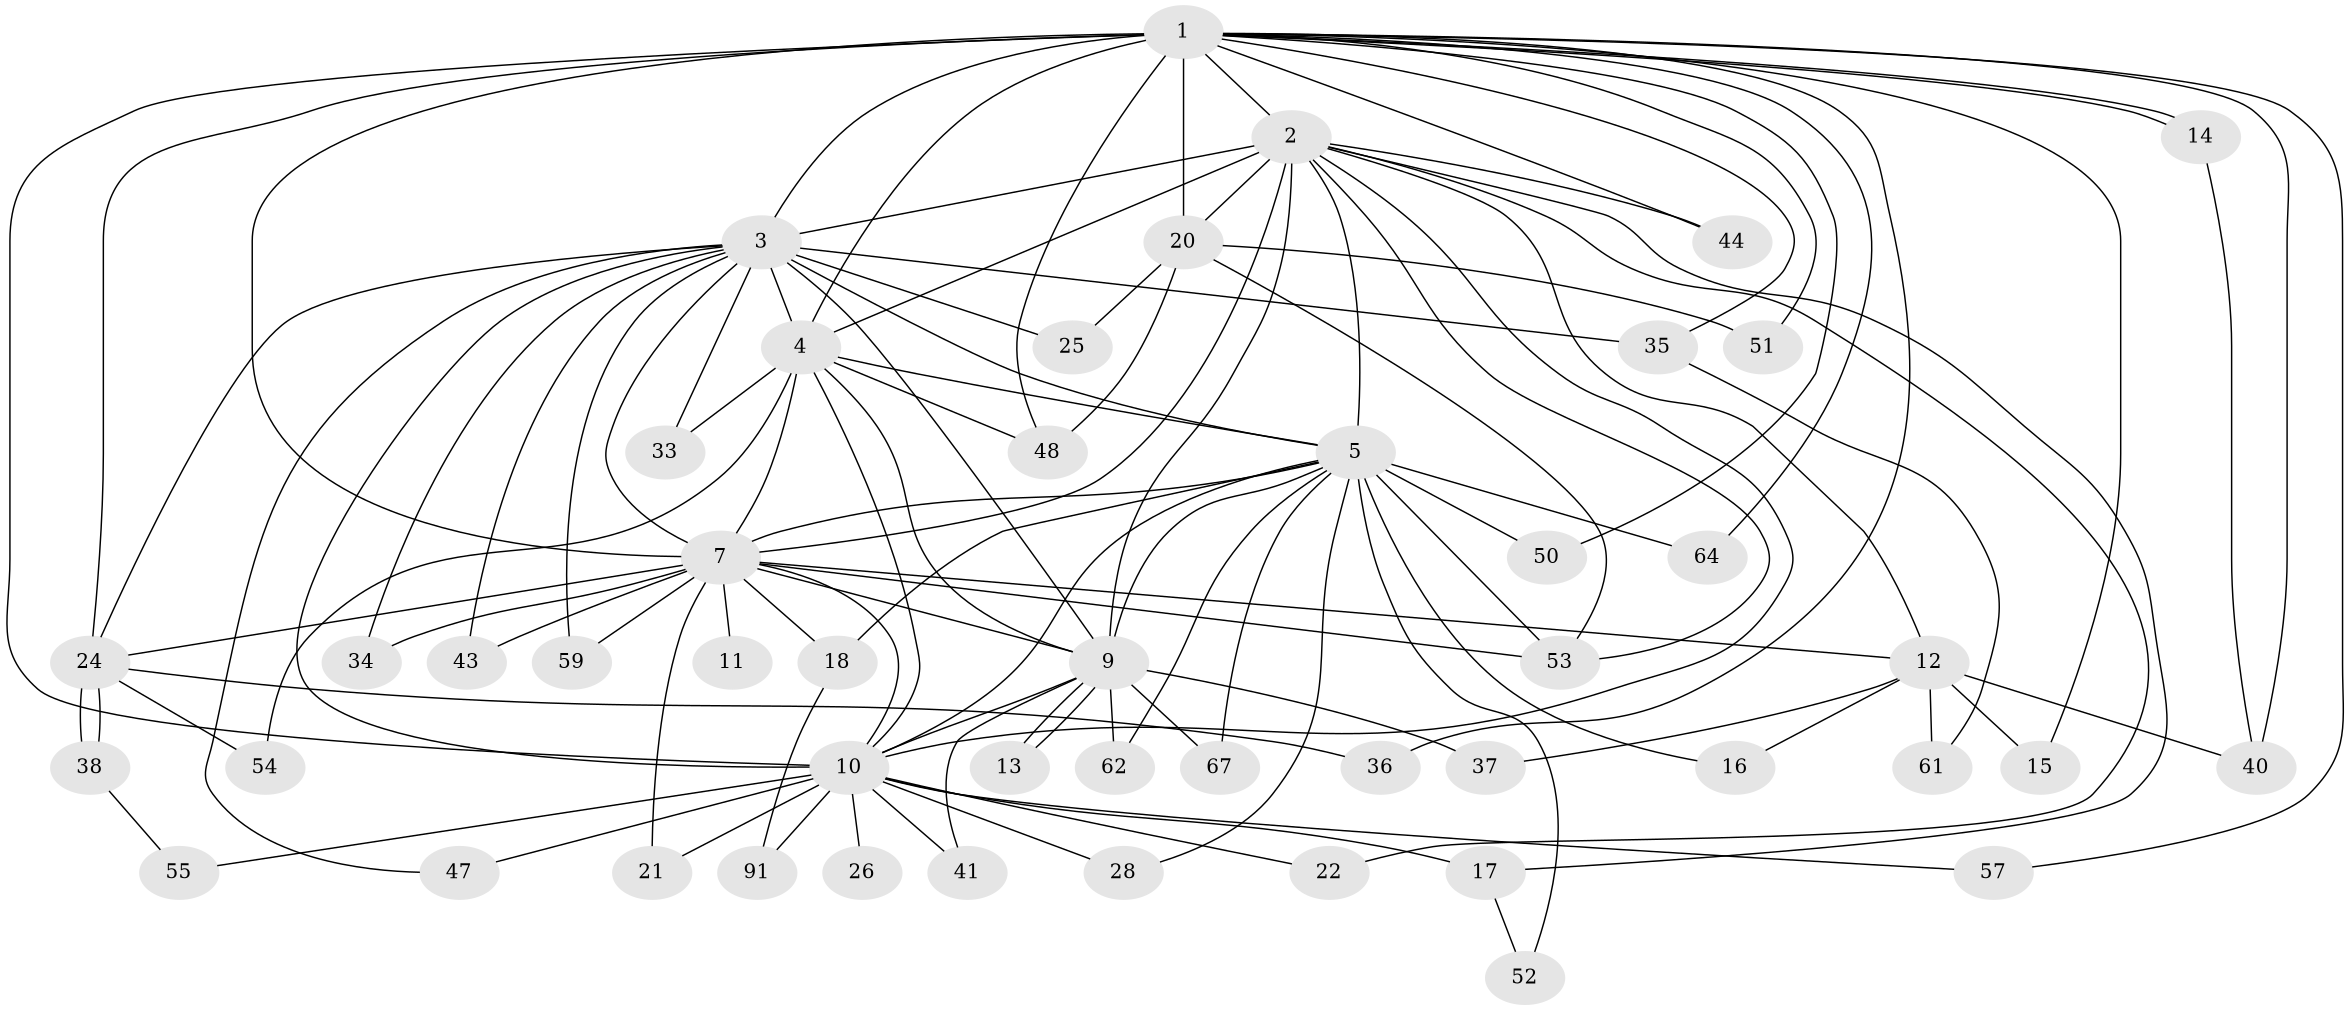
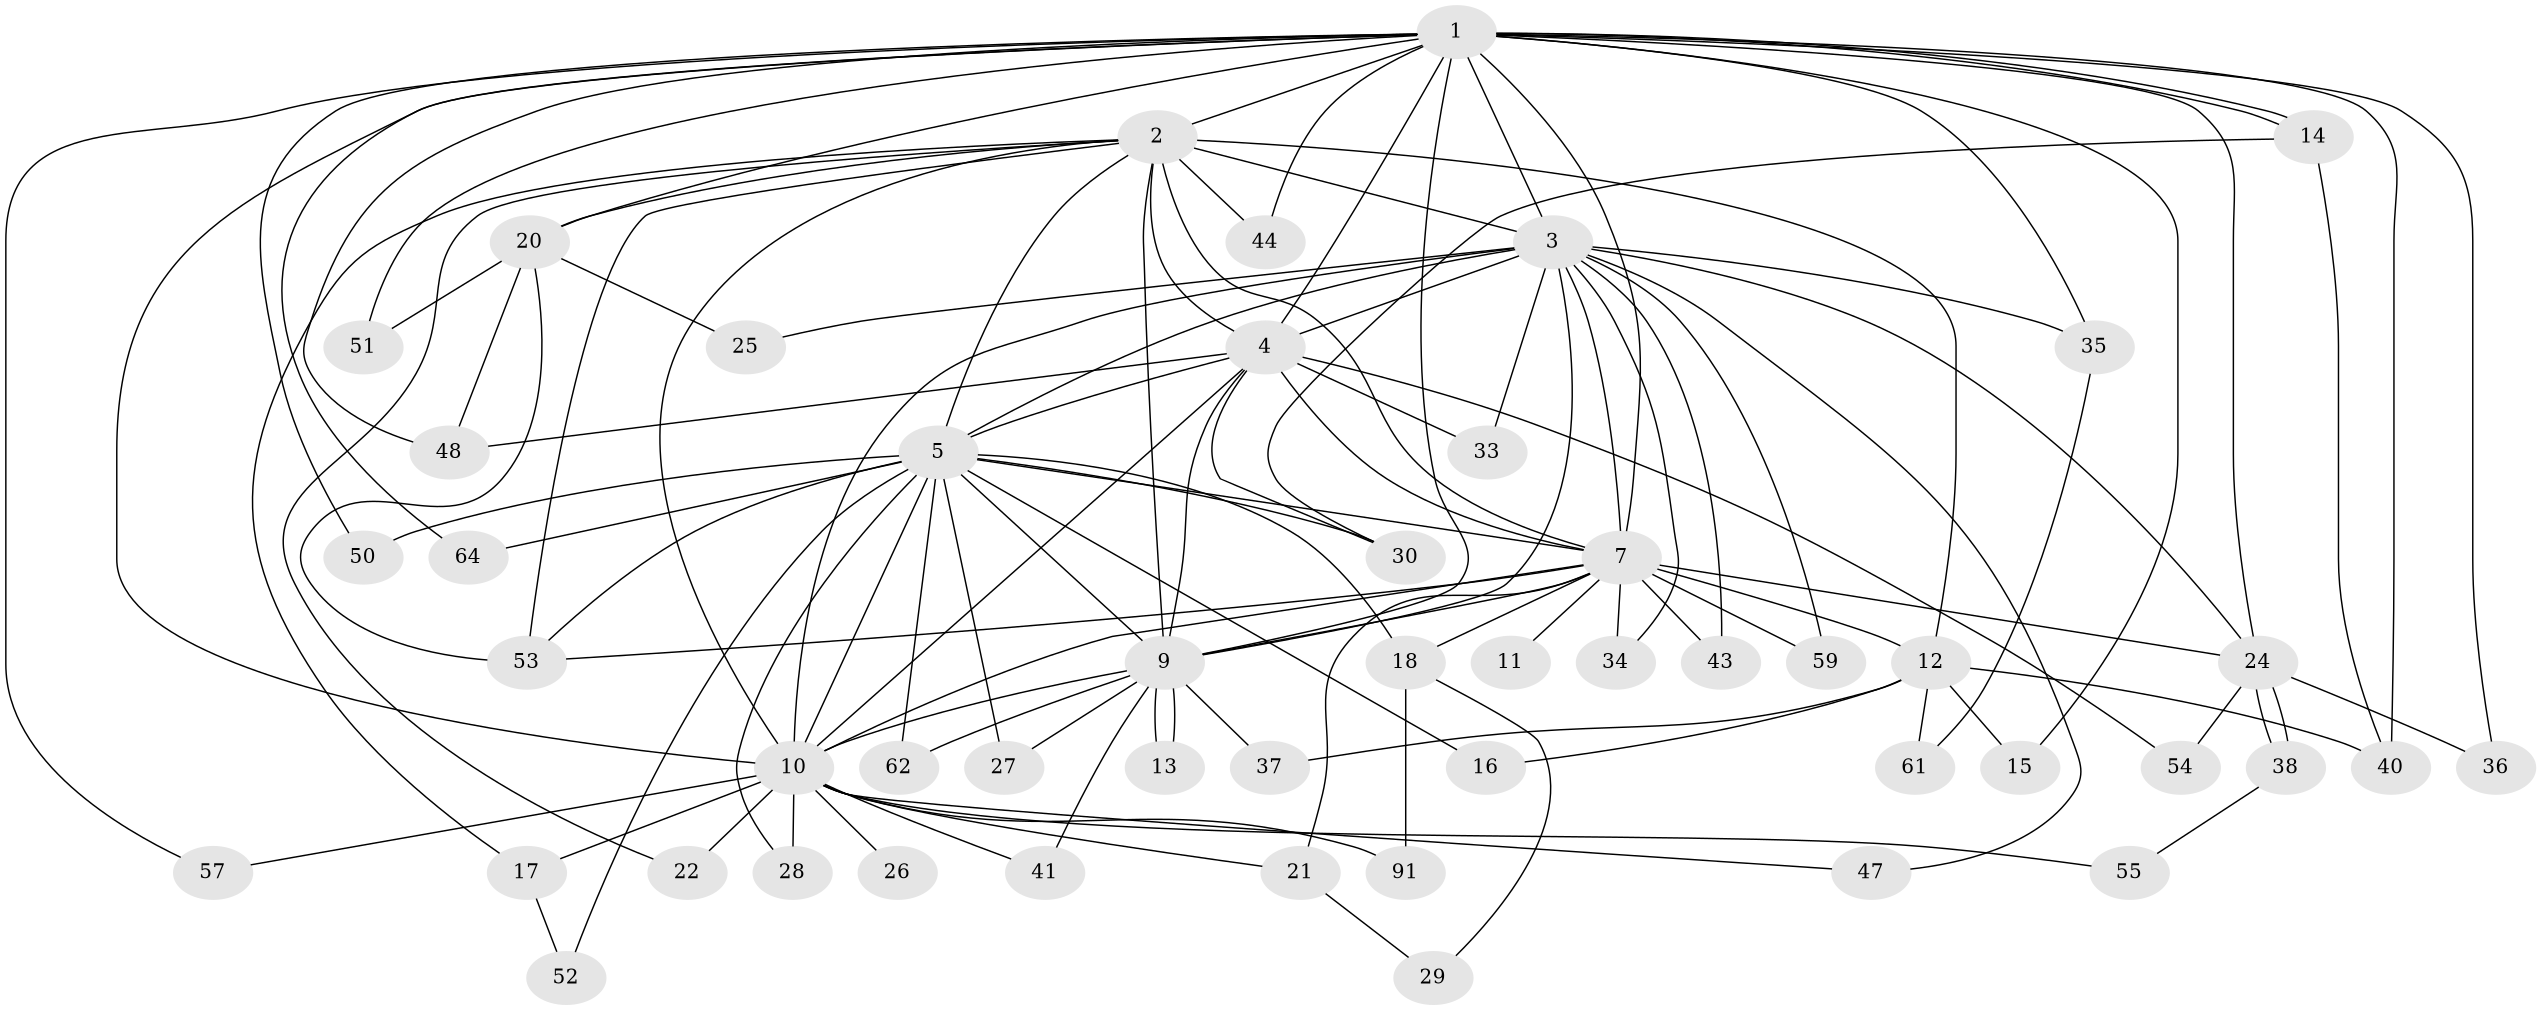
edge "1" -- "9": added
node "30": added
node "67": label "67" -> "27"
node "29": added
